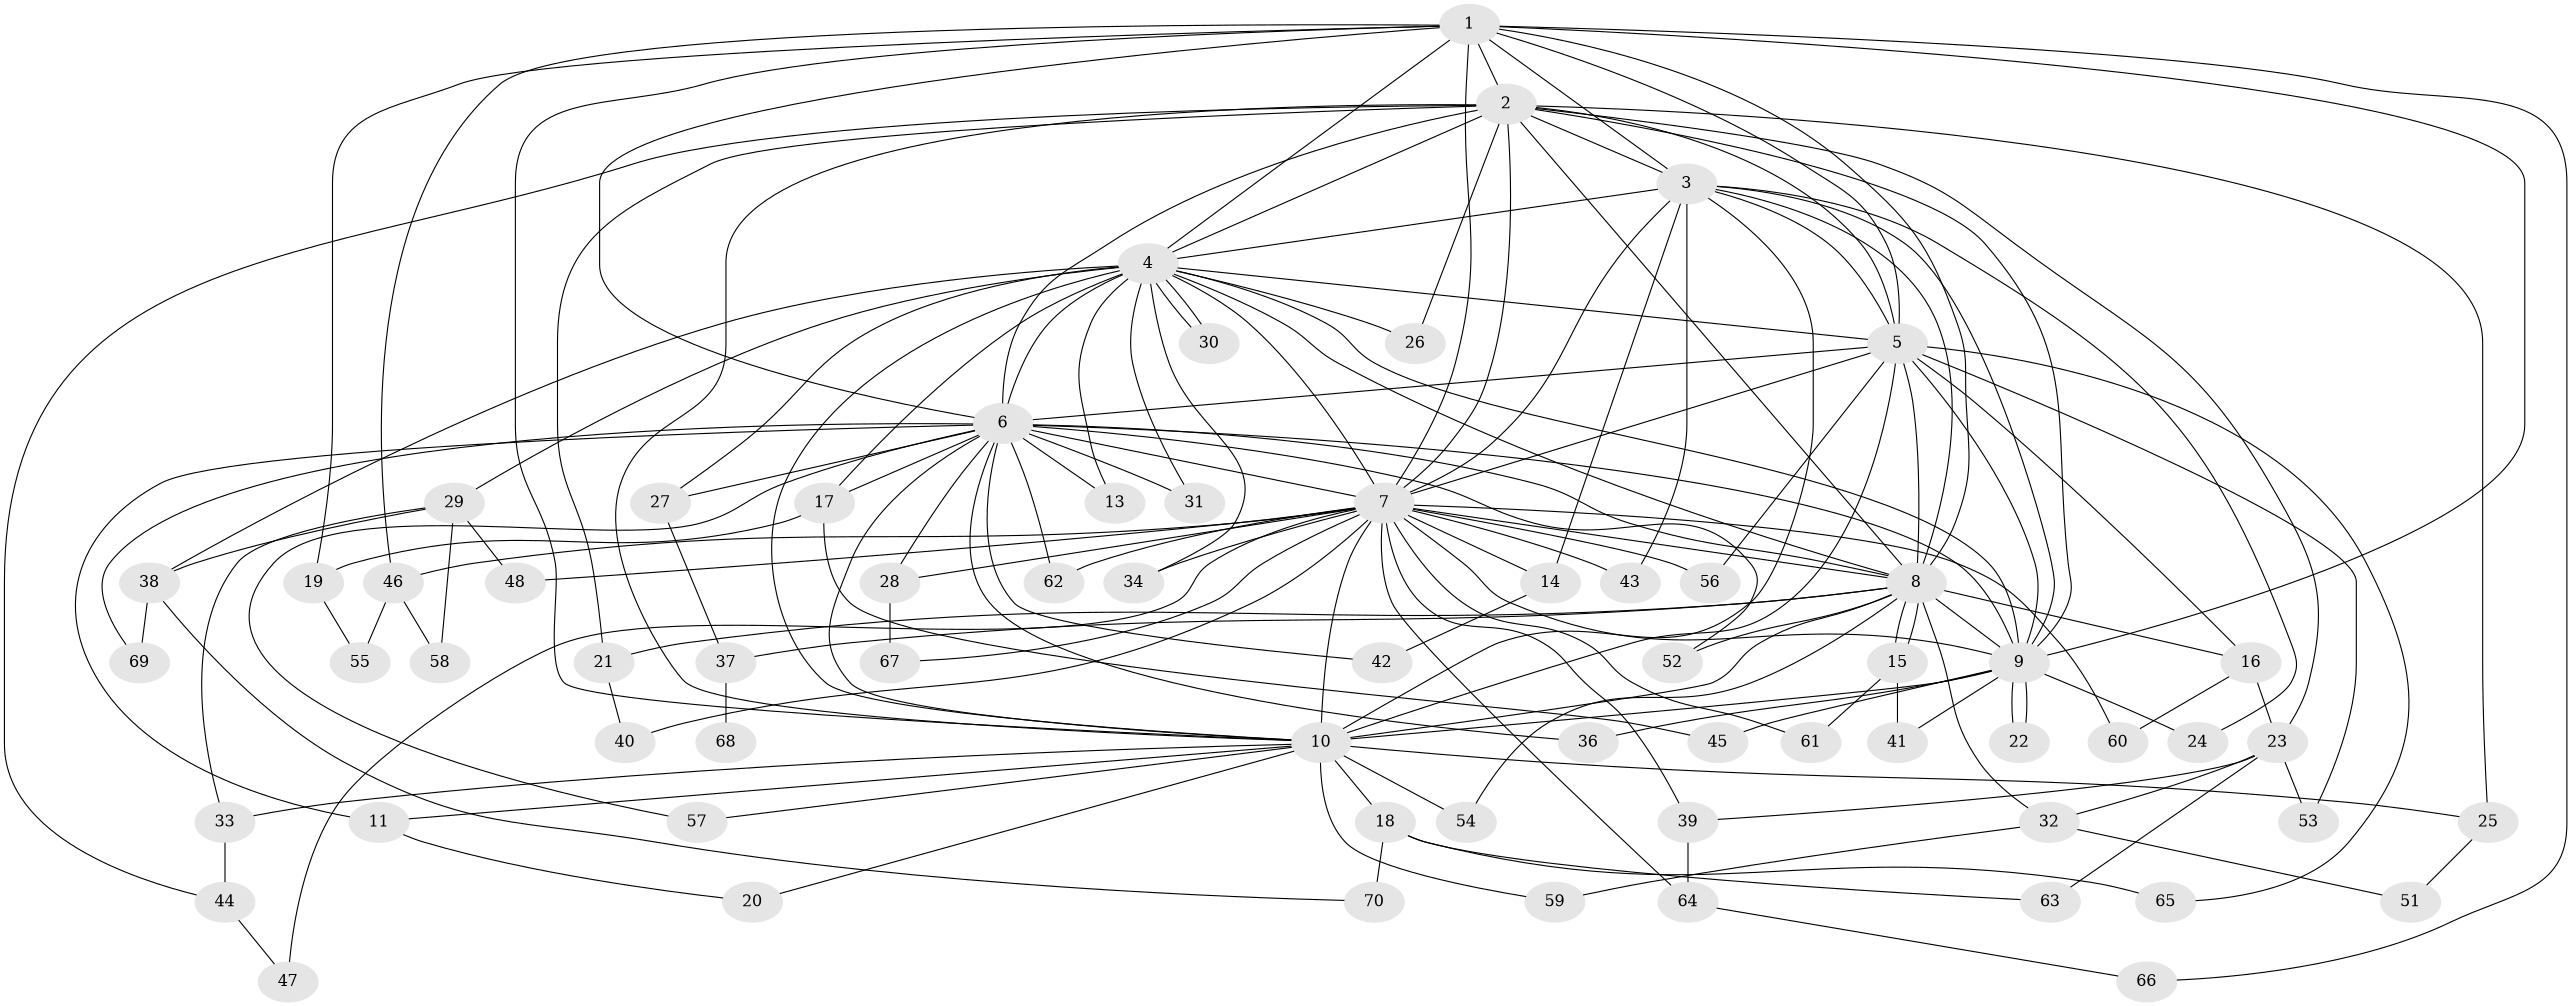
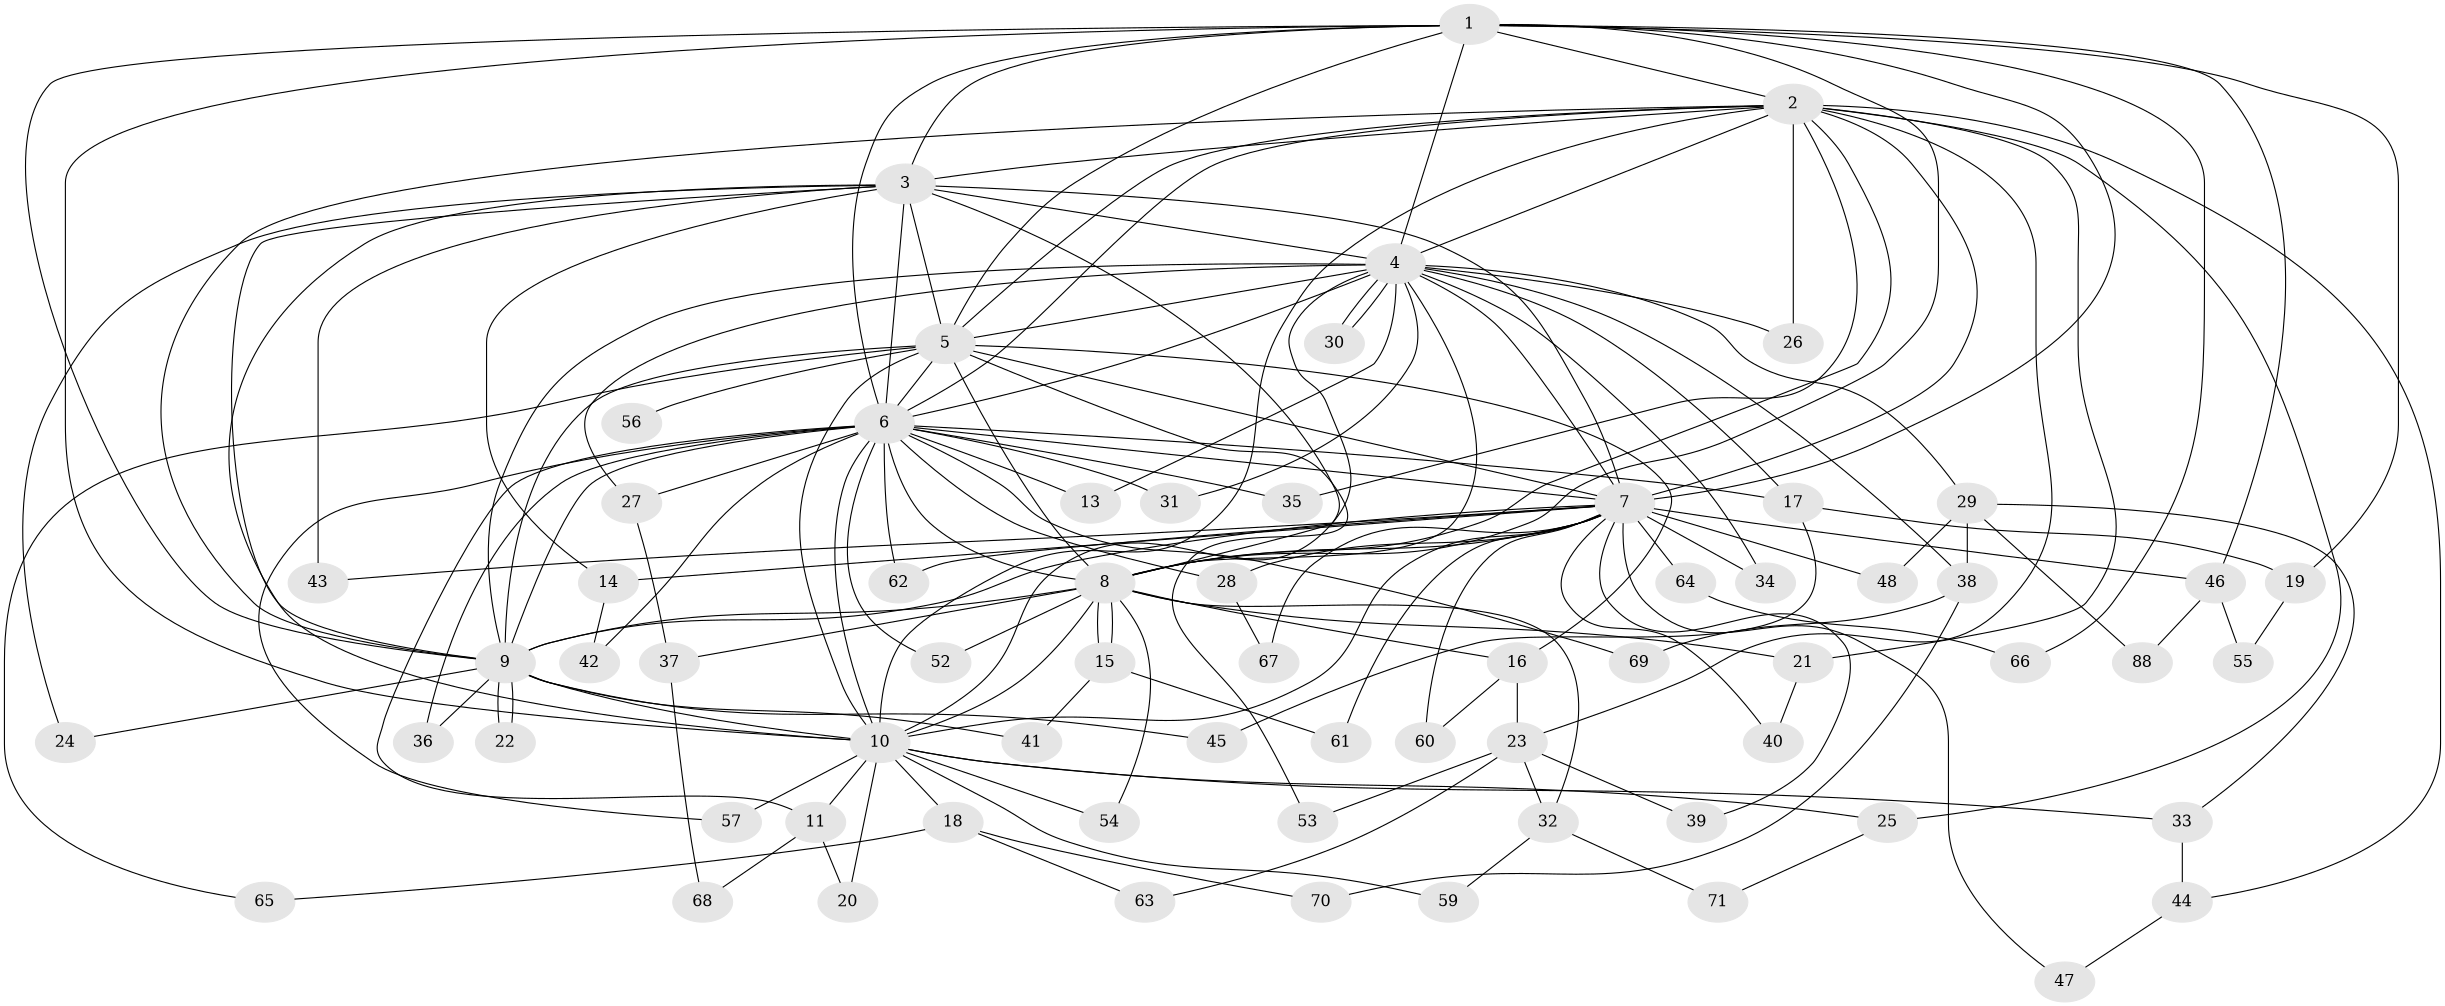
edge "3" -- "6": added
node "35": added
edge "7" -- "56": removed
node "58": label "58" -> "88"
edge "11" -- "68": added
edge "39" -- "64": removed
node "51": label "51" -> "71"
